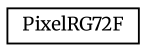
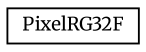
node "PixelRG72F": label "PixelRG72F" -> "PixelRG32F"
